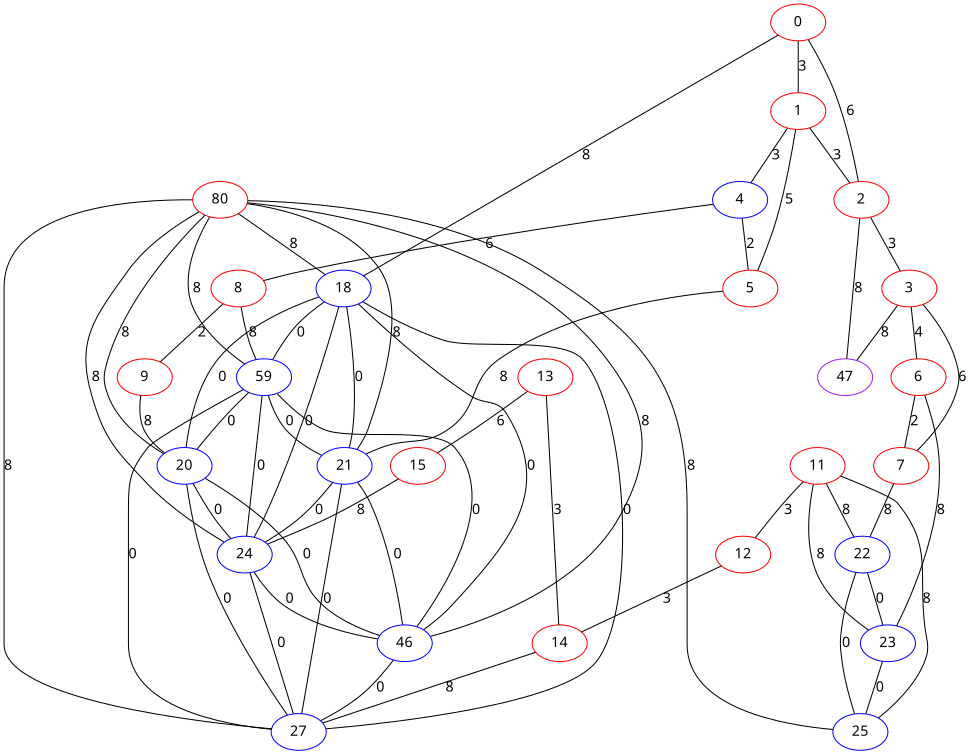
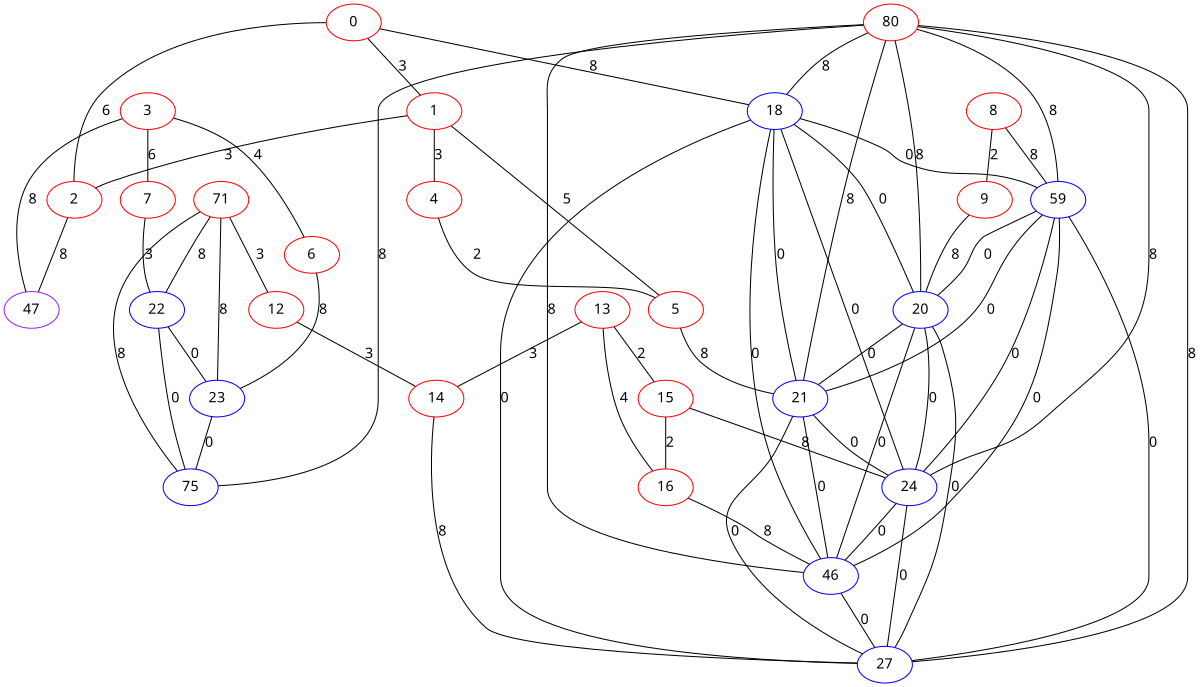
node "4": color blue -> red
edge "4" -- "8": removed, label "6"
edge "2" -- "3": removed, label "3"
edge "20" -- "21": added, label "0"
edge "13" -- "15": label "6" -> "2"
edge "6" -- "7": removed, label "2"
node "11": label "11" -> "71"
node "16": added
edge "7" -- "22": label "8" -> "3"
node "25": label "25" -> "75"
